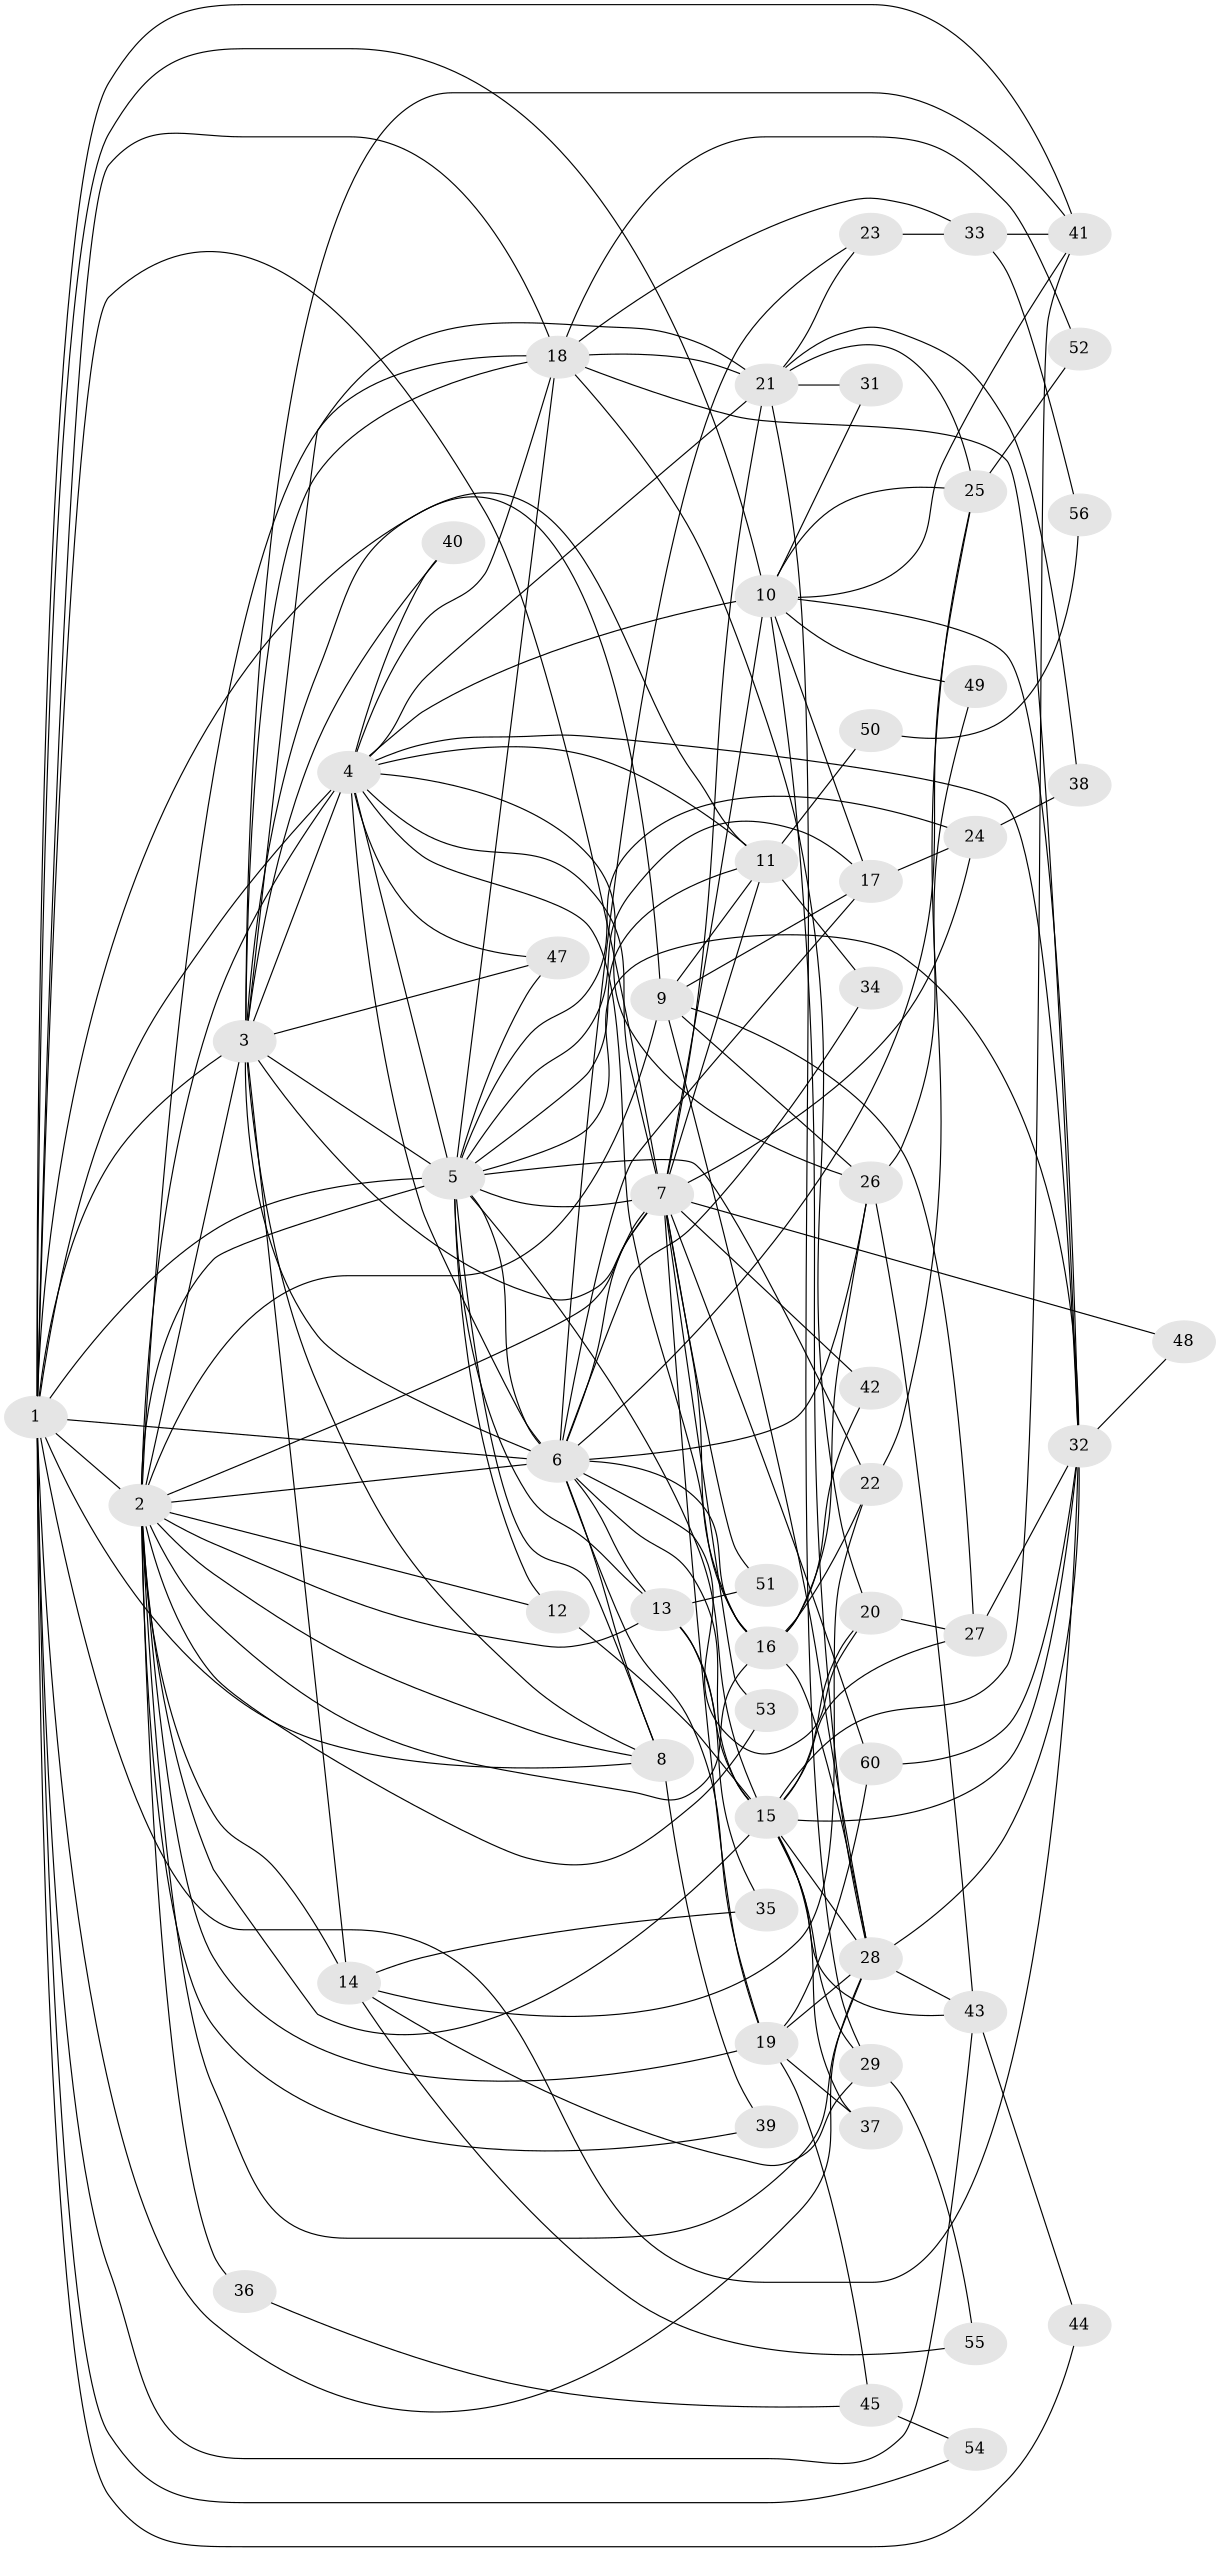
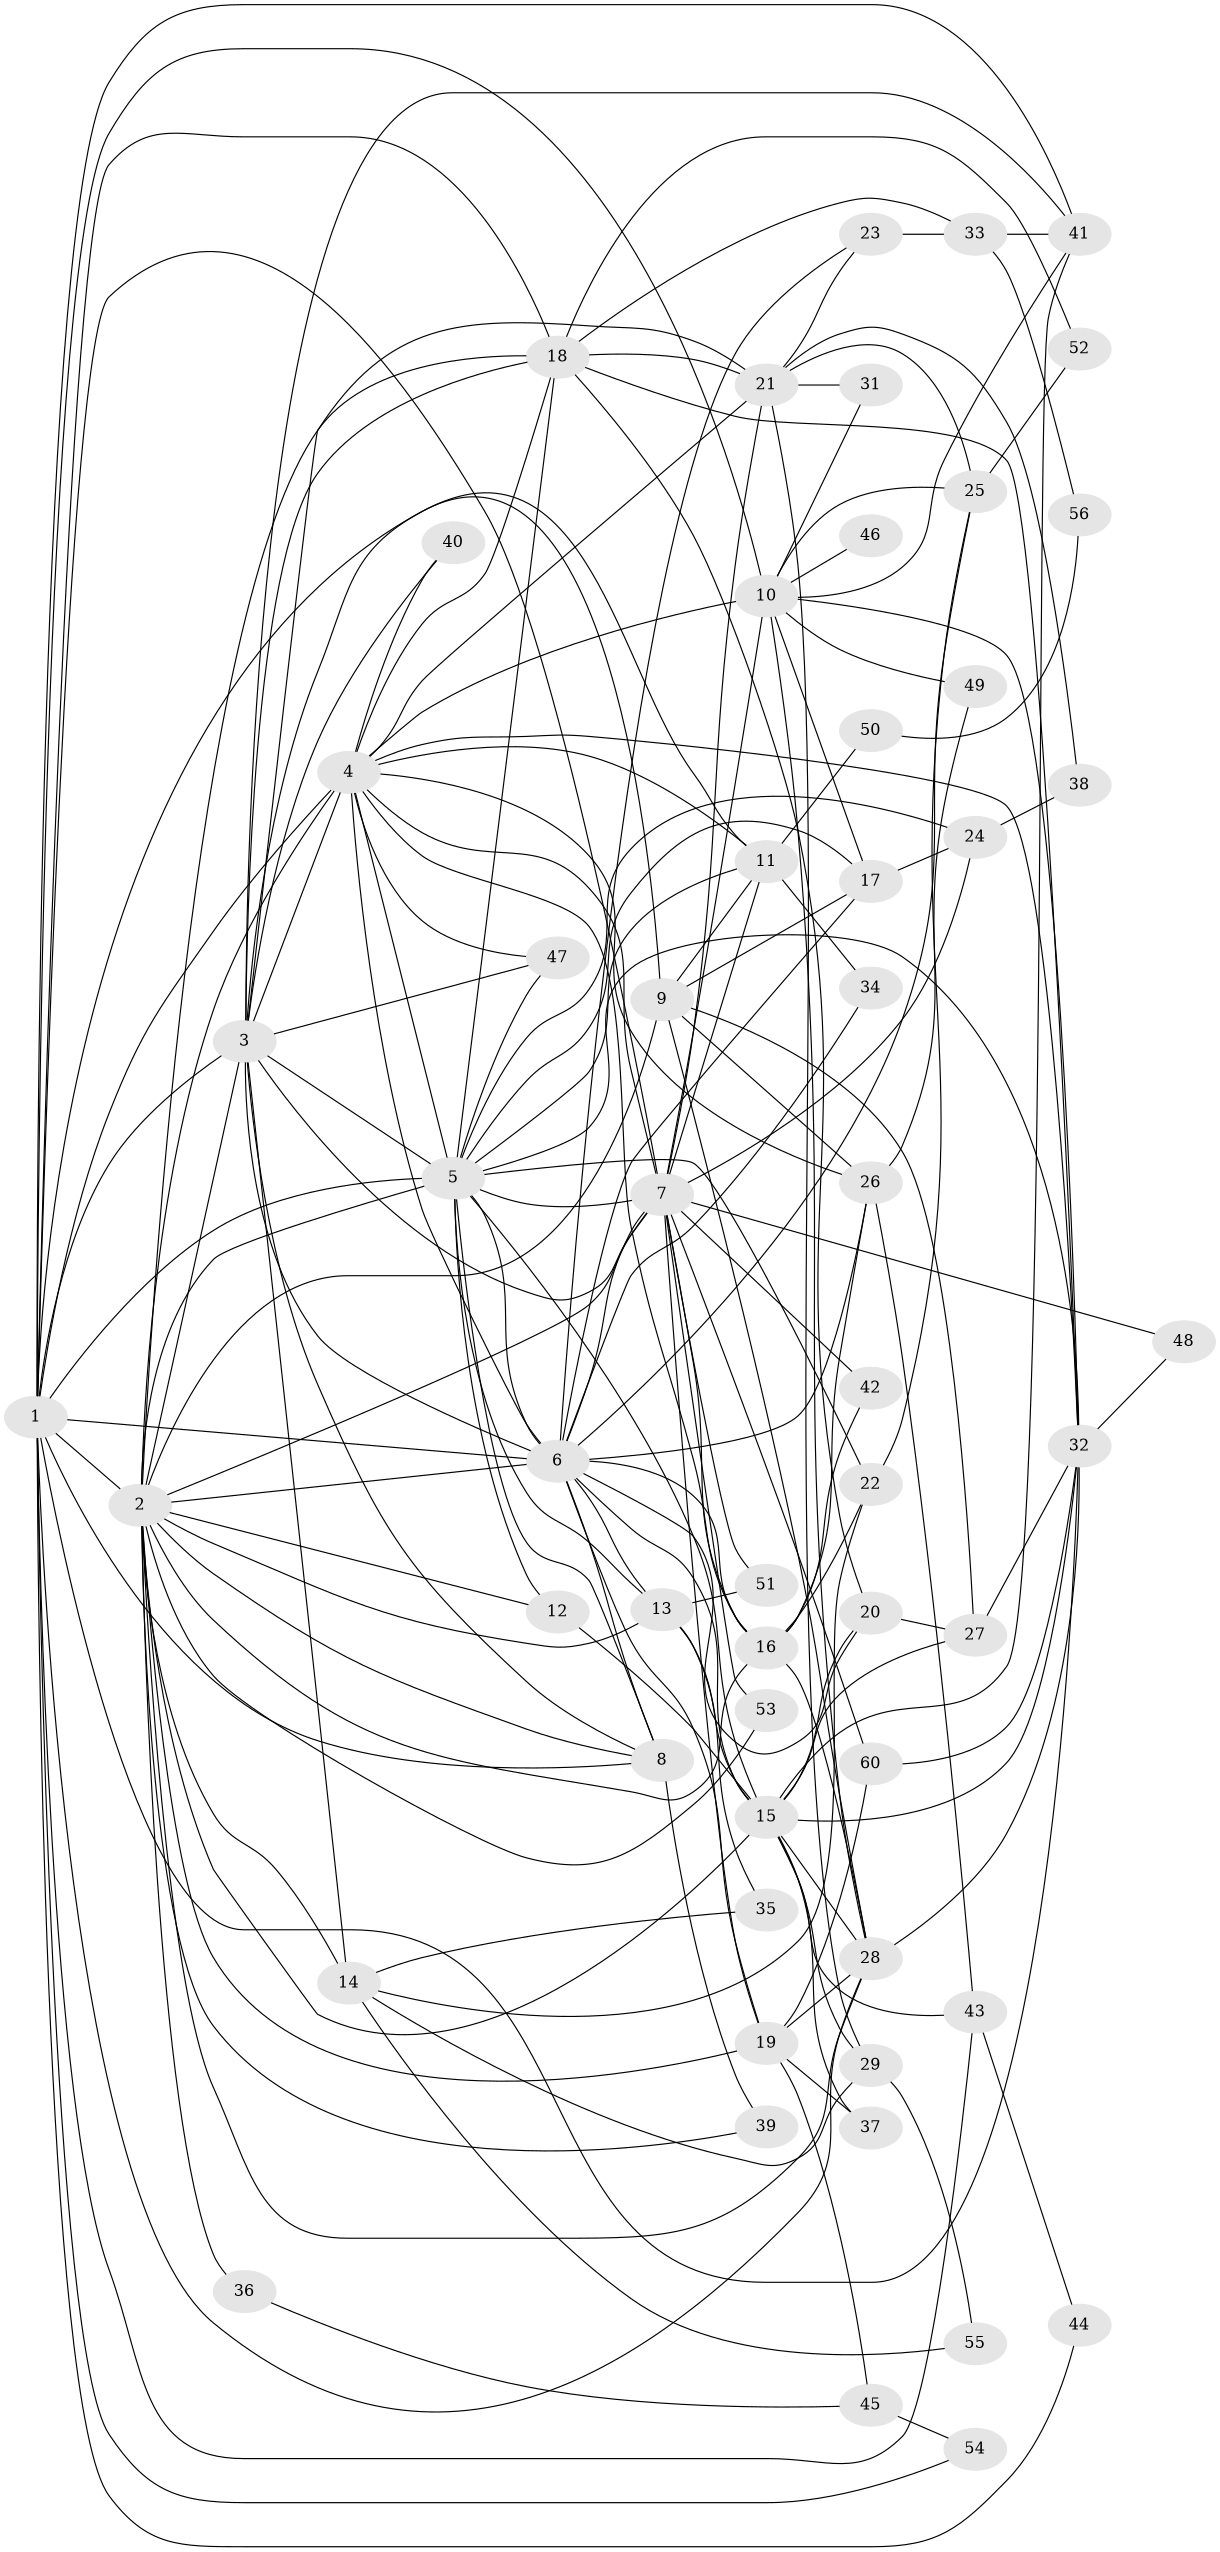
node "46": added
edge "28" -- "43": removed
